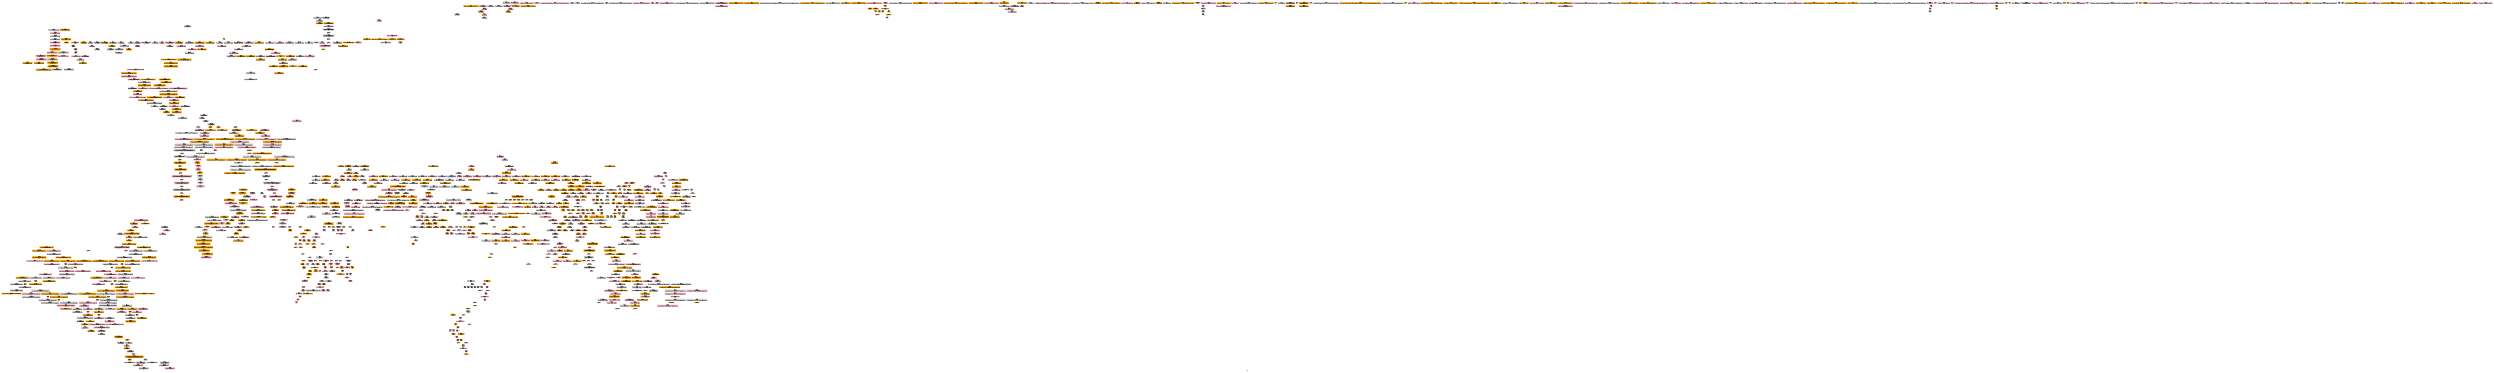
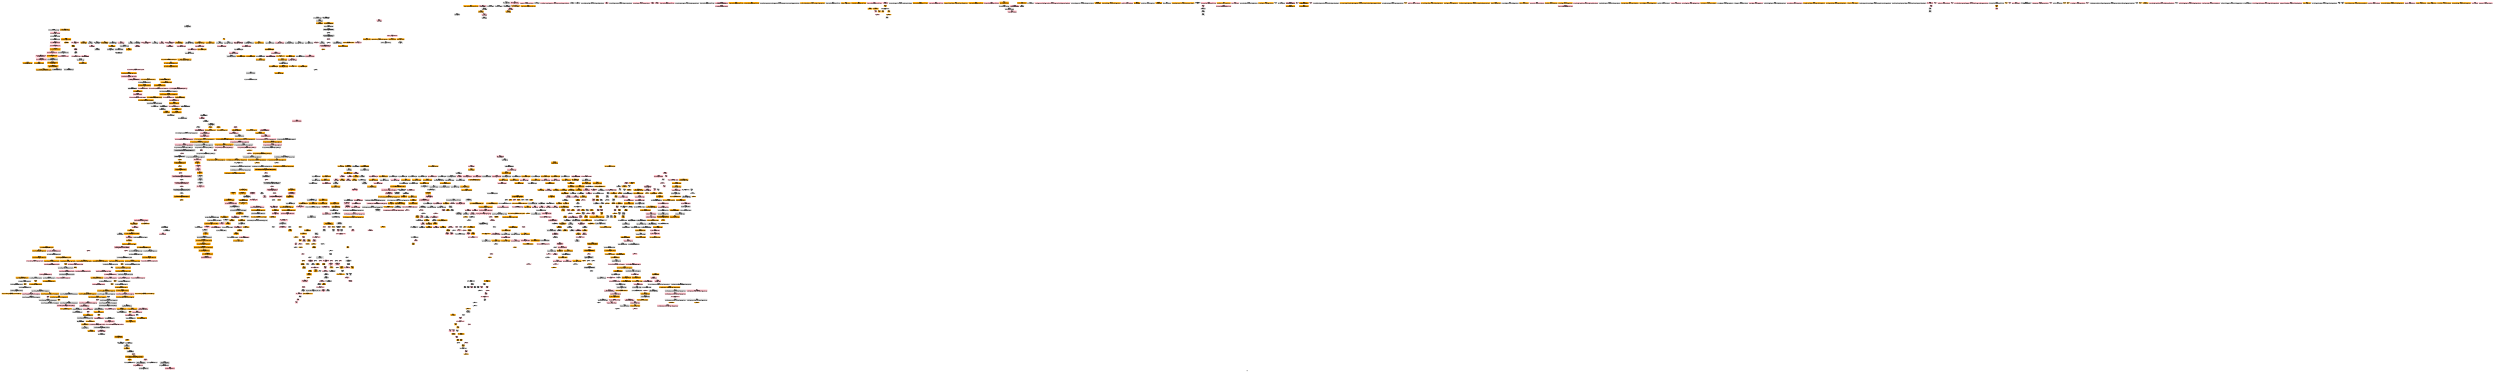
node "NodeID: 776": fillcolor orange -> lightgrey
